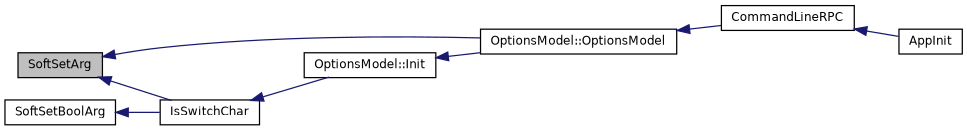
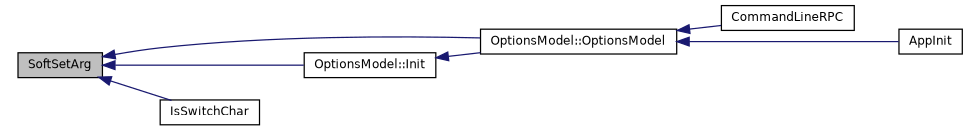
edge "AppInit" -> "CommandLineRPC": now "AppInit" -> "OptionsModel::OptionsModel"
edge "OptionsModel::Init" -> "IsSwitchChar": now "OptionsModel::Init" -> "SoftSetArg"
node "SoftSetBoolArg": removed
